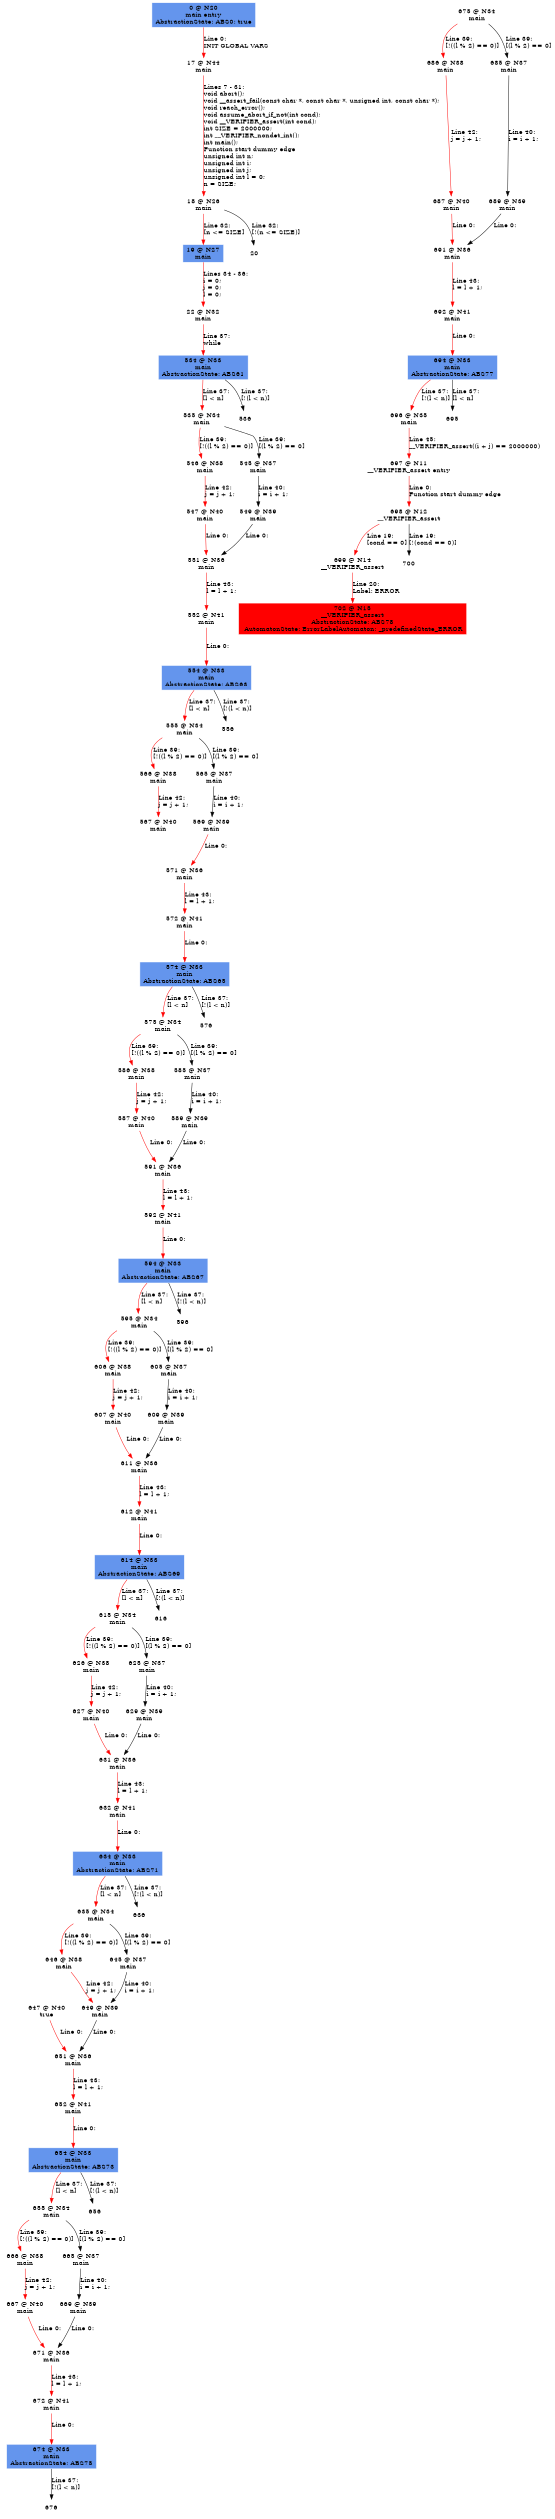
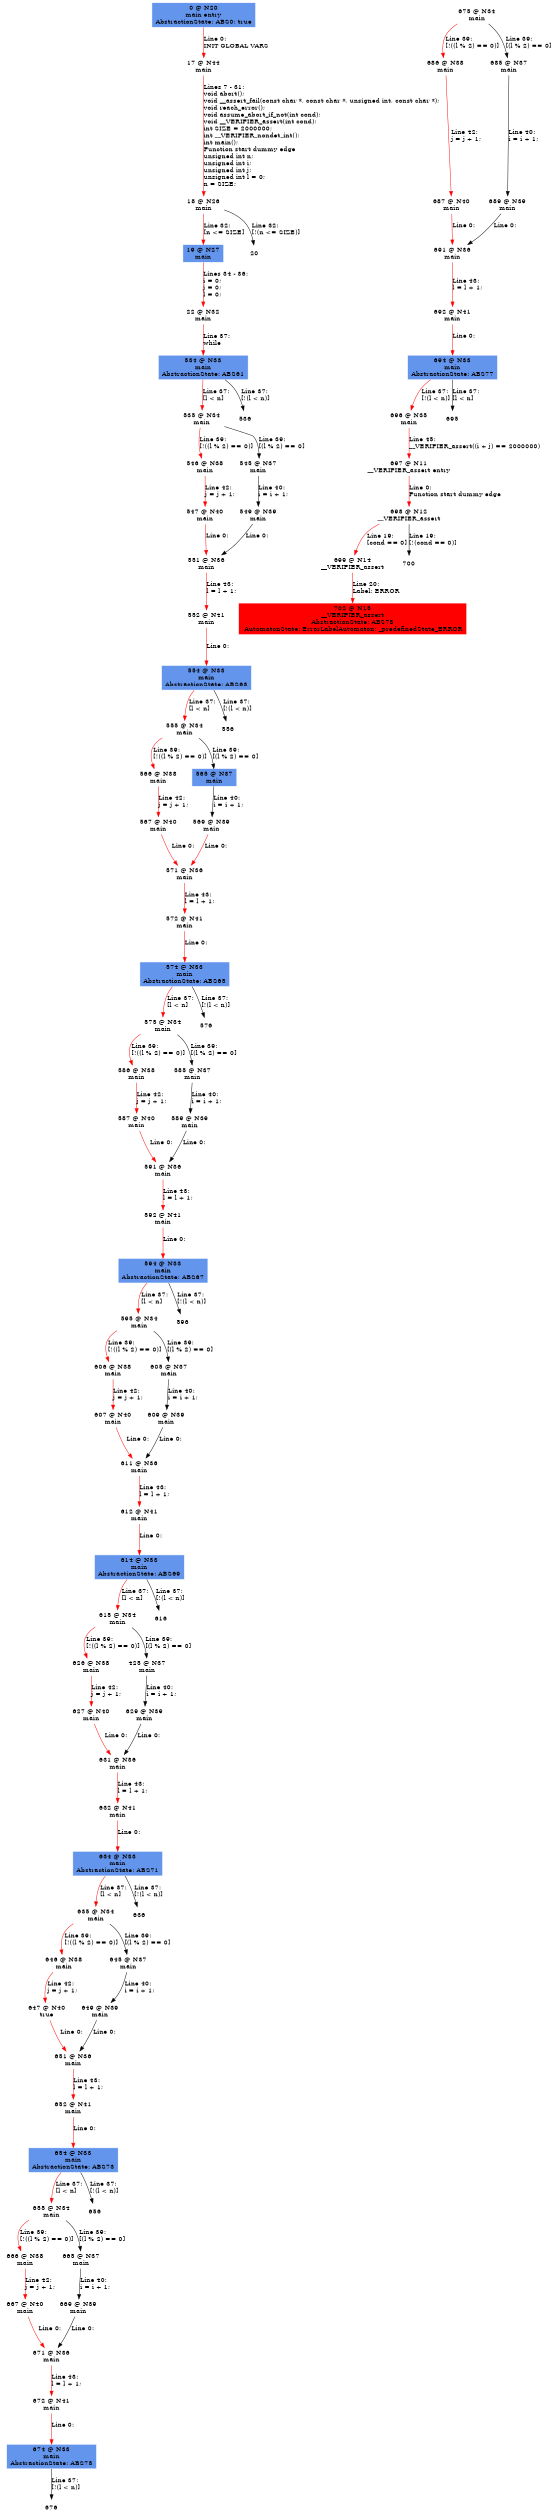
node "565 @ N37 main": fillcolor white -> cornflowerblue
edge "567 @ N40 main" -> "571 @ N36 main": added, label "Line 0:"
node "625 @ N37 main": label "625 @ N37 main" -> "425 @ N37 main"
edge "646 @ N38 main" -> "649 @ N39 main": now "646 @ N38 main" -> "647 @ N40 true"
